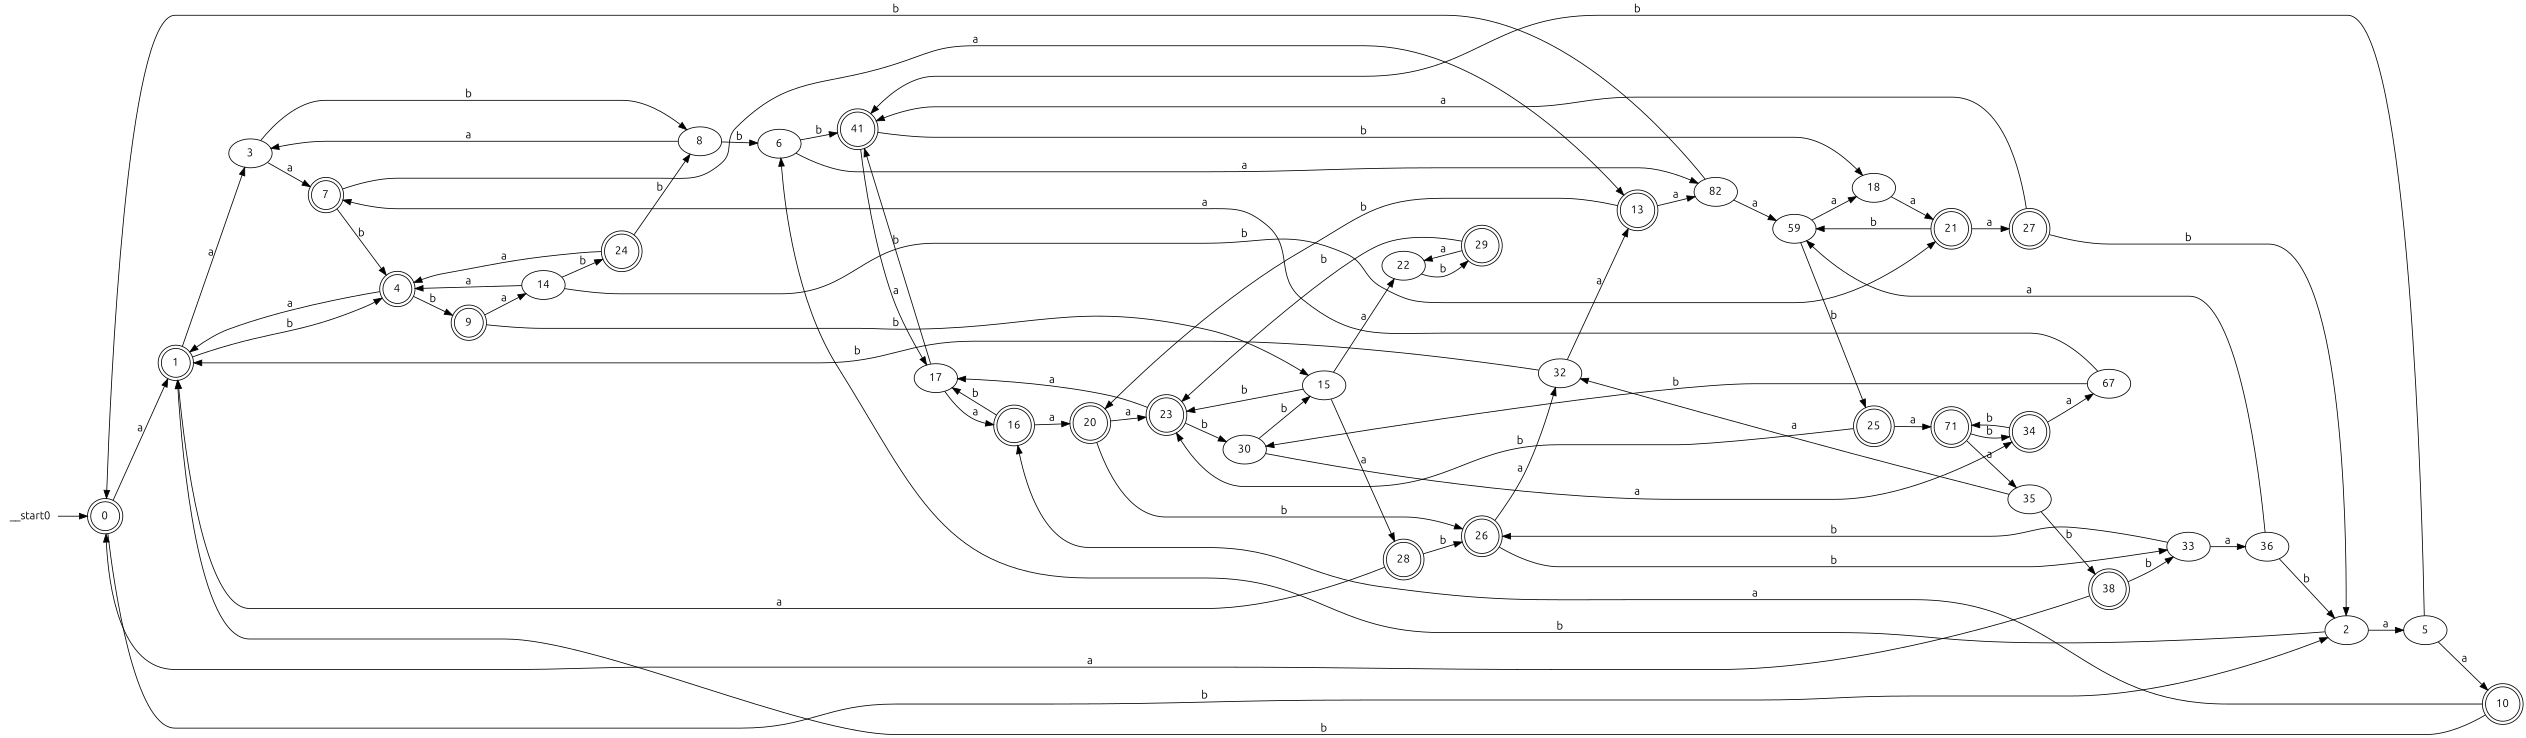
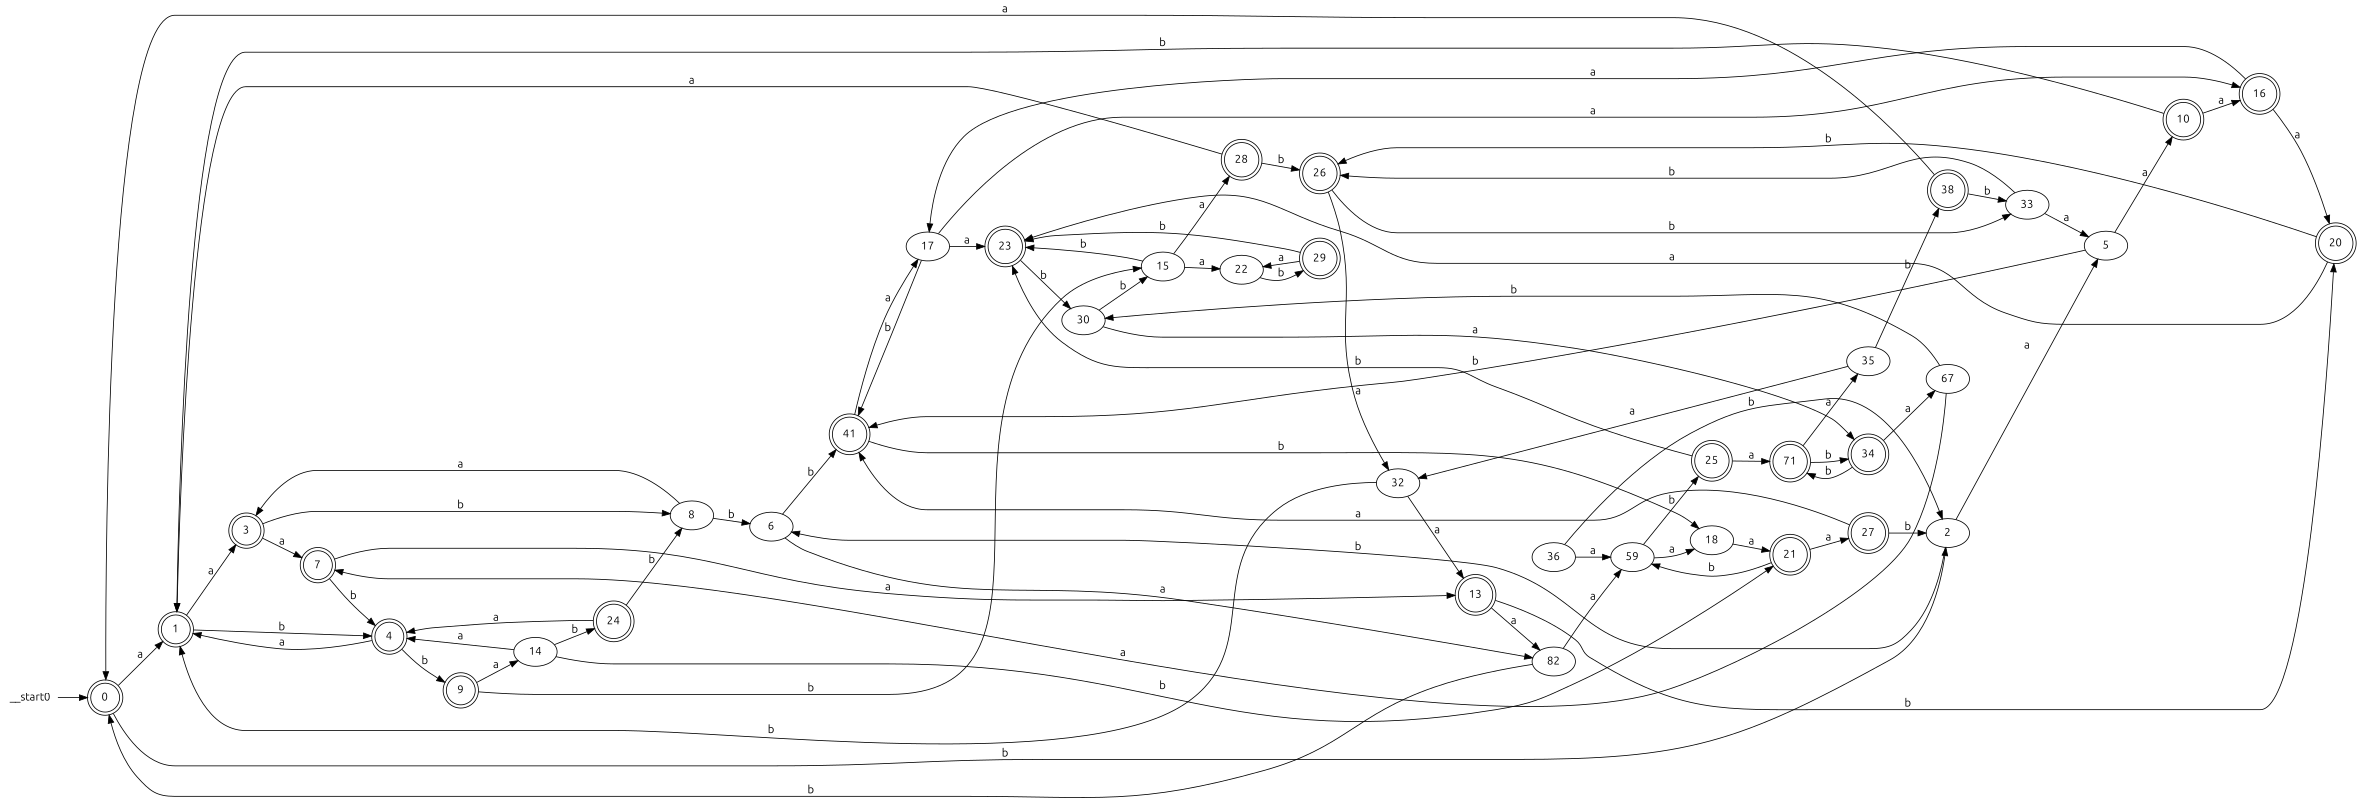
node "3": shape ellipse -> doublecircle
edge "23" -> "17": reversed
edge "16" -> "17": label "b" -> "a"
edge "33" -> "36": now "33" -> "5"
